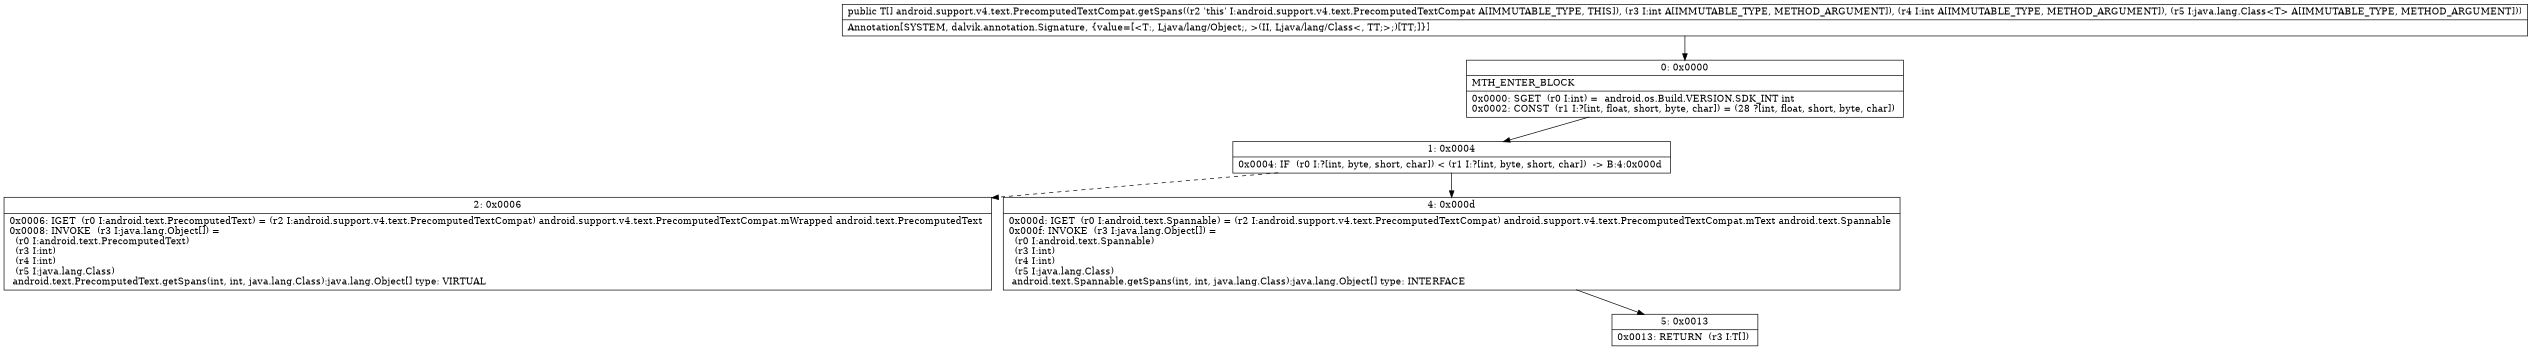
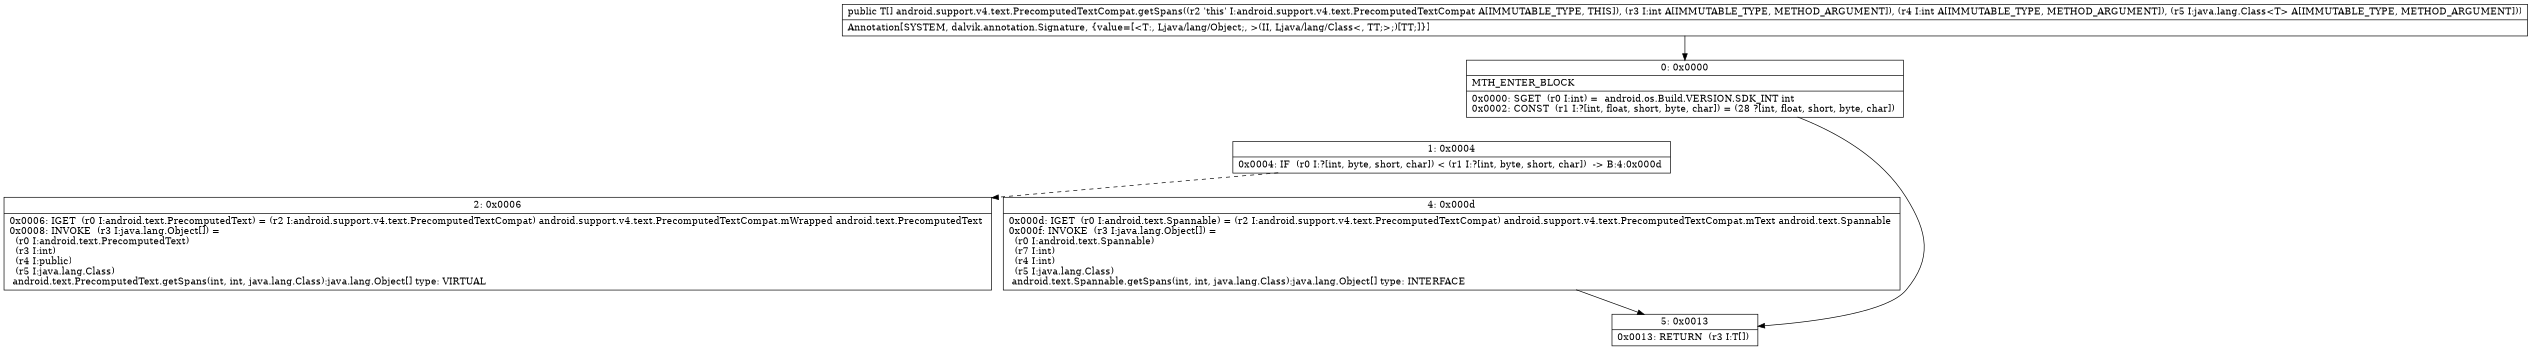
edge "0: 0x0000" -> "1: 0x0004": now "0: 0x0000" -> "5: 0x0013"
edge "1: 0x0004" -> "4: 0x000d": removed
node "4: 0x000d": text "(r3 I:int)" -> "(r7 I:int)"
node "2: 0x0006": text "(r4 I:int)" -> "(r4 I:public)"
